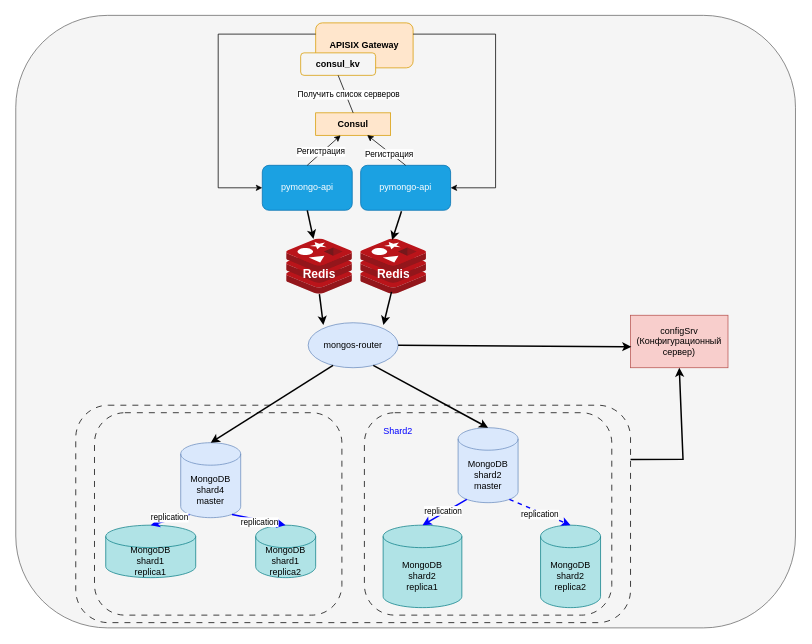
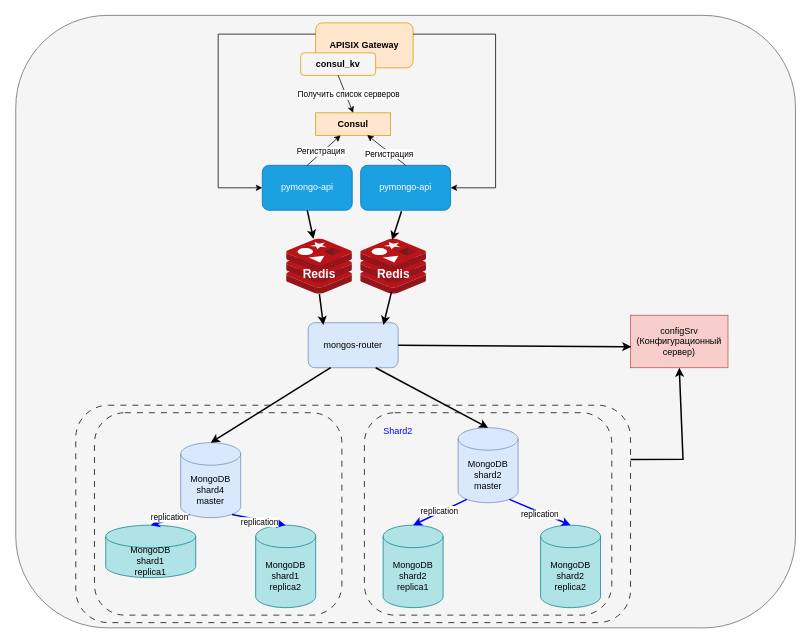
edge "consul_kv" -- "Consul": arrowhead none -> classic
node "mongos-router": shape ellipse -> rounded rectangle
edge "MongoDB shard2 master" -> "MongoDB shard2 replica2": style dashed -> solid
node "MongoDB shard1 replica2": size 60x53 -> 60x83
node "MongoDB shard2 replica1": size 79x83 -> 60x83
